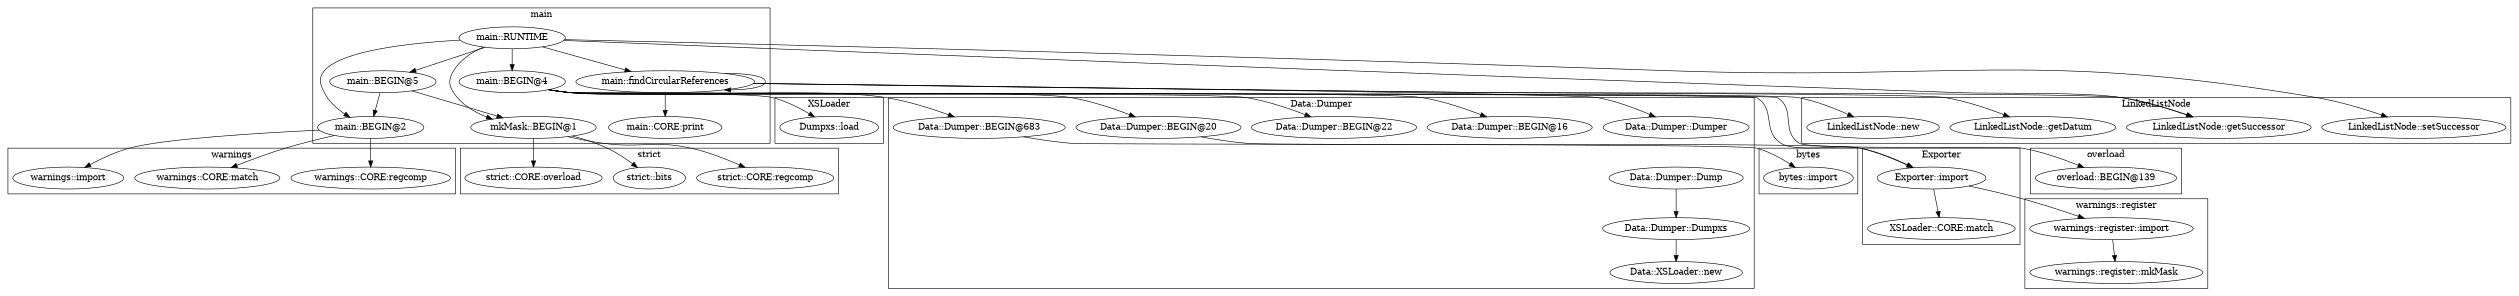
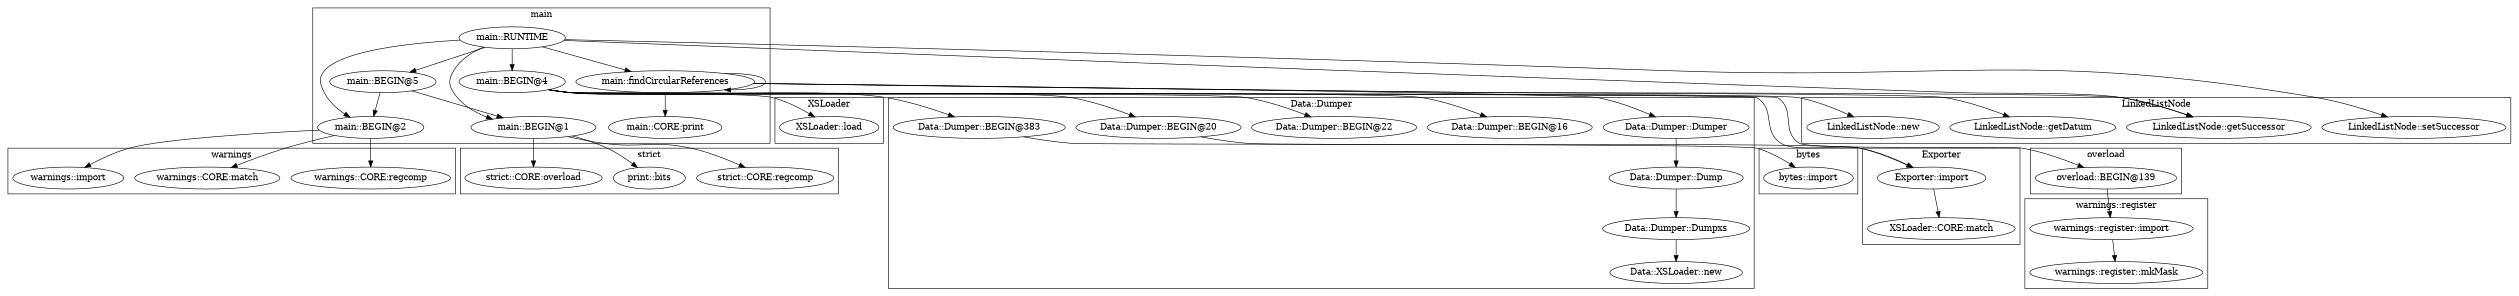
node "mkMask::BEGIN@1": label "mkMask::BEGIN@1" -> "main::BEGIN@1"
node "Dumpxs::load": label "Dumpxs::load" -> "XSLoader::load"
node "Data::Dumper::BEGIN@683": label "Data::Dumper::BEGIN@683" -> "Data::Dumper::BEGIN@383"
edge "Data::Dumper::Dumper" -> "Data::Dumper::Dump": added
node "strict::bits": label "strict::bits" -> "print::bits"
edge "Exporter::import" -> "warnings::register::import": now "overload::BEGIN@139" -> "warnings::register::import"
